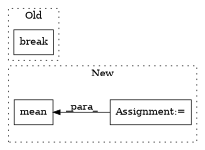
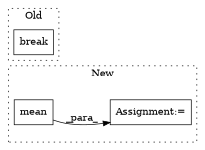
edge "Assignment:=" -> "mean": reversed
